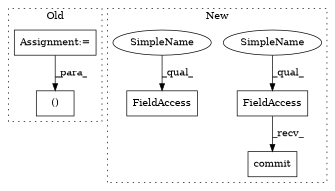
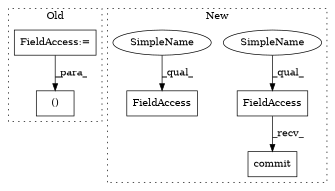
node "Assignment:=": label "Assignment:=" -> "FieldAccess:="
